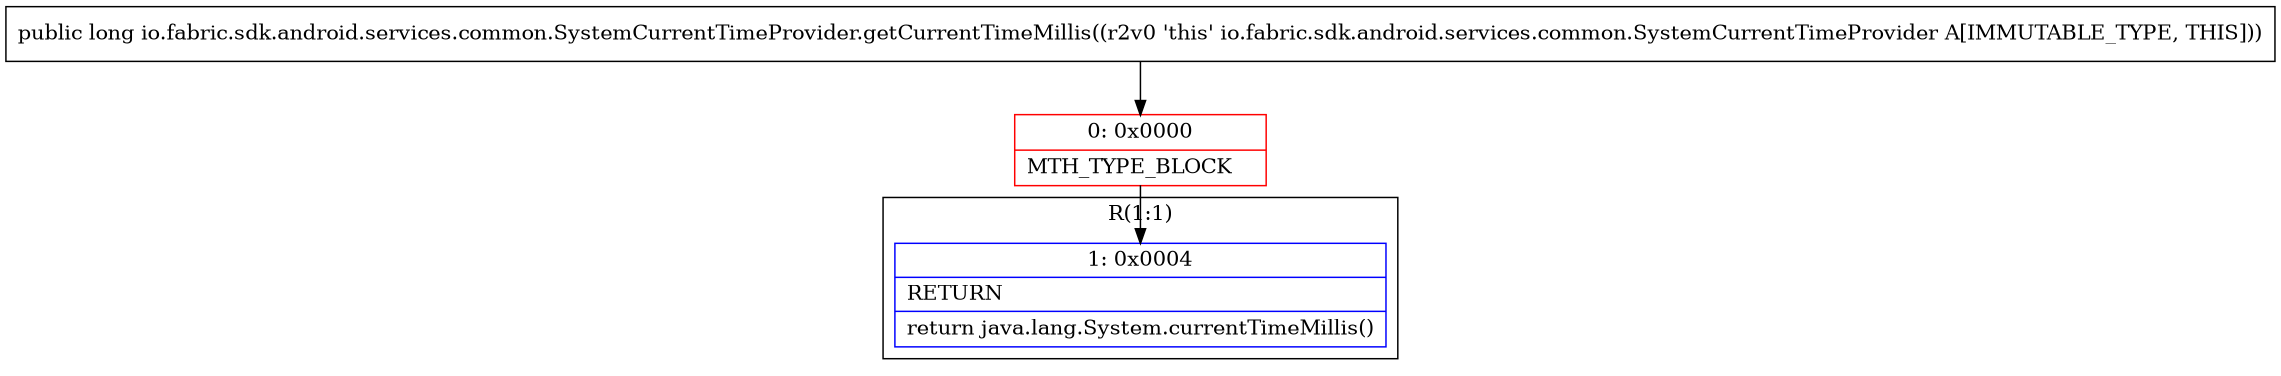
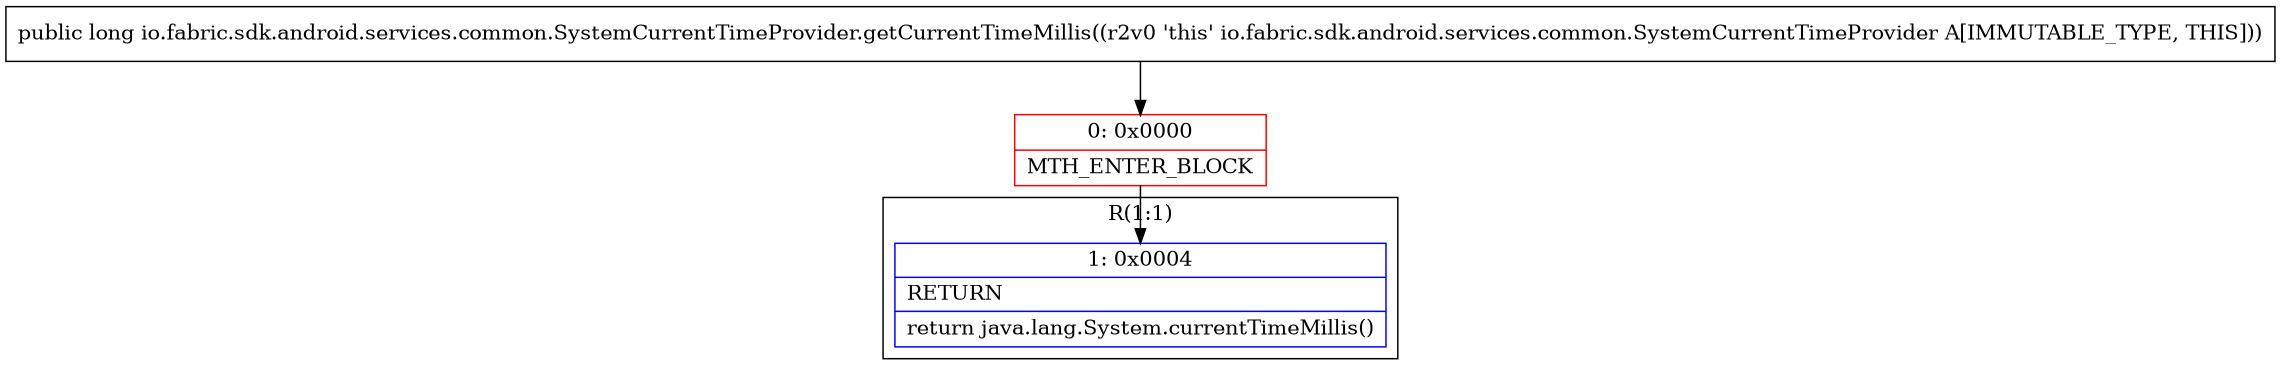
node "0: 0x0000": text "MTH_TYPE_BLOCK" -> "MTH_ENTER_BLOCK"
